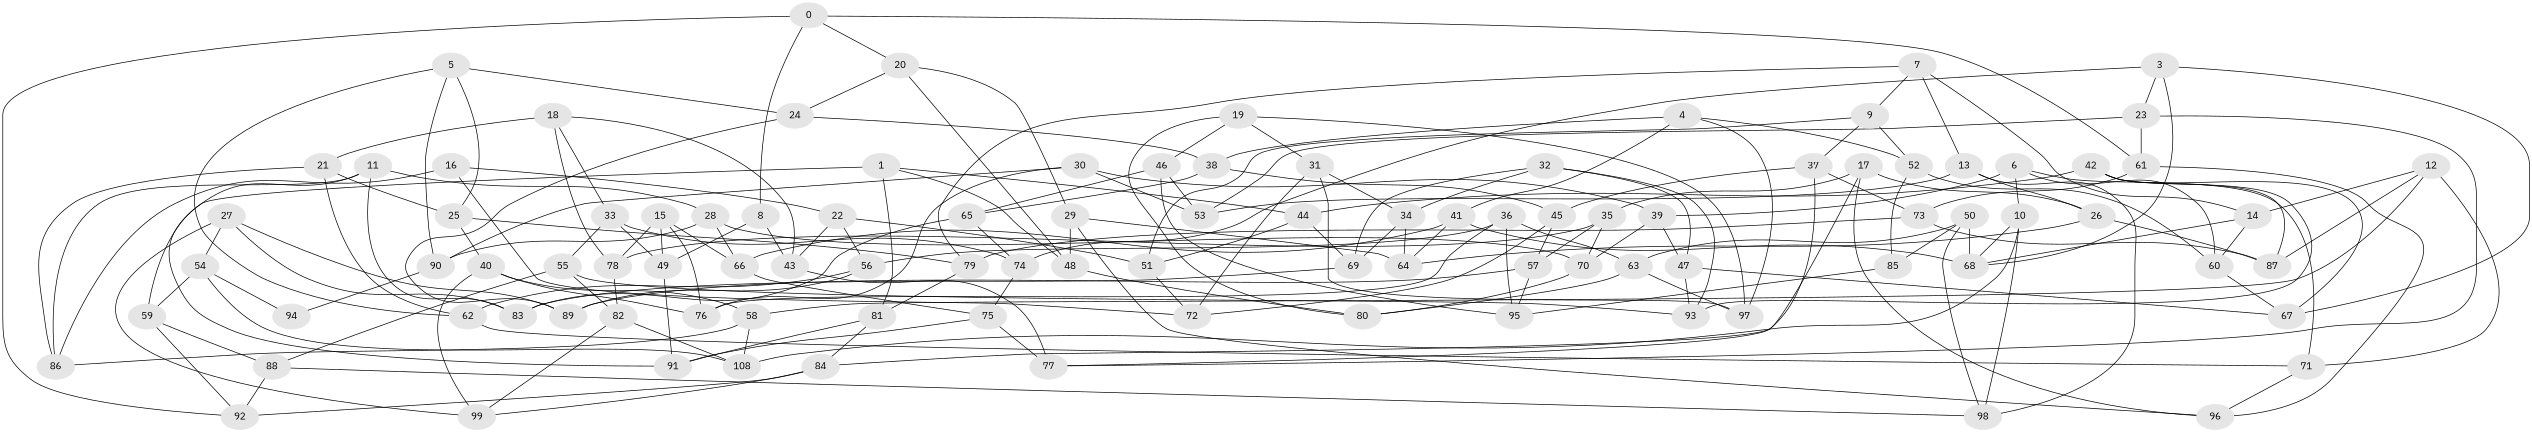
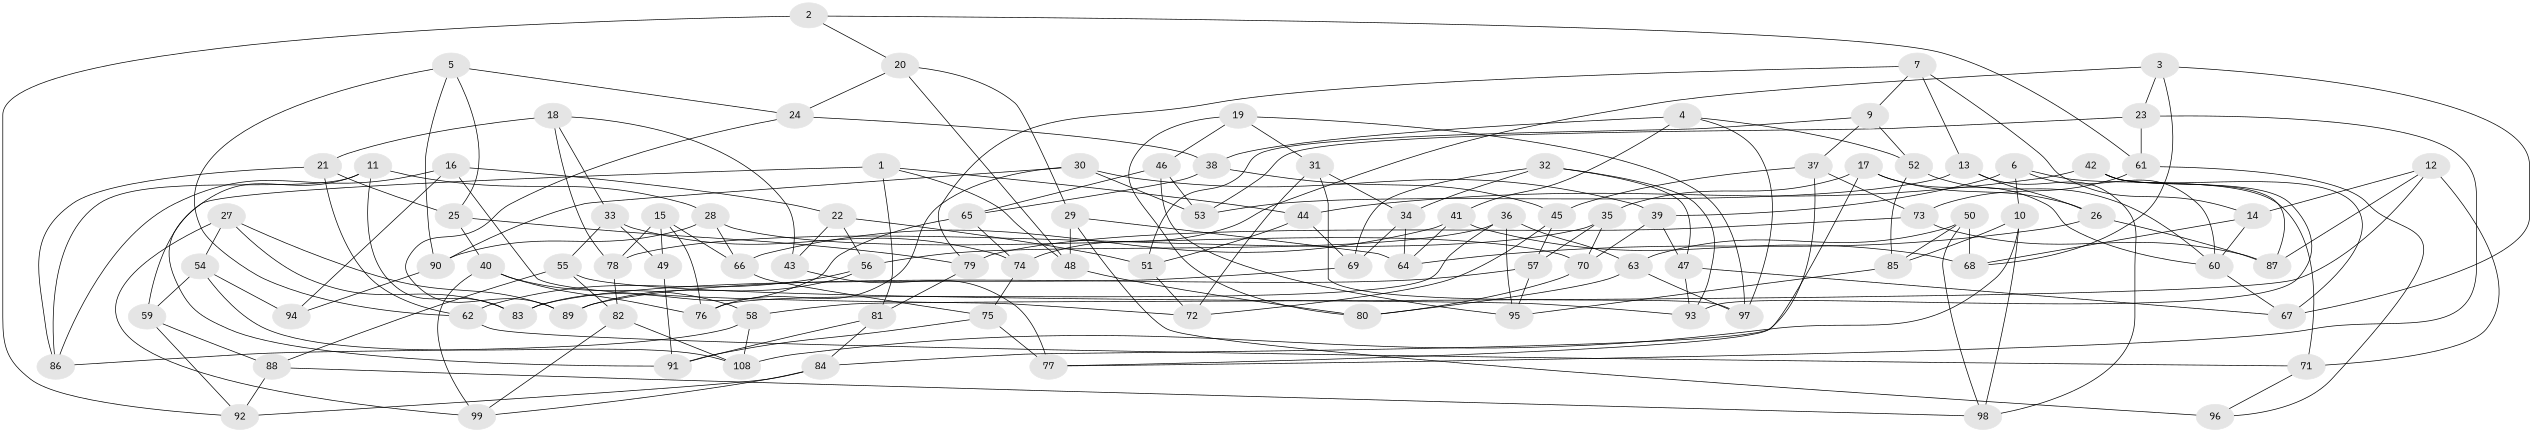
node "0": label "0" -> "2"
node "8": removed
edge "16" -- "94": added
edge "10" -- "68": now "10" -- "85"
edge "17" -- "96": now "17" -- "60"
